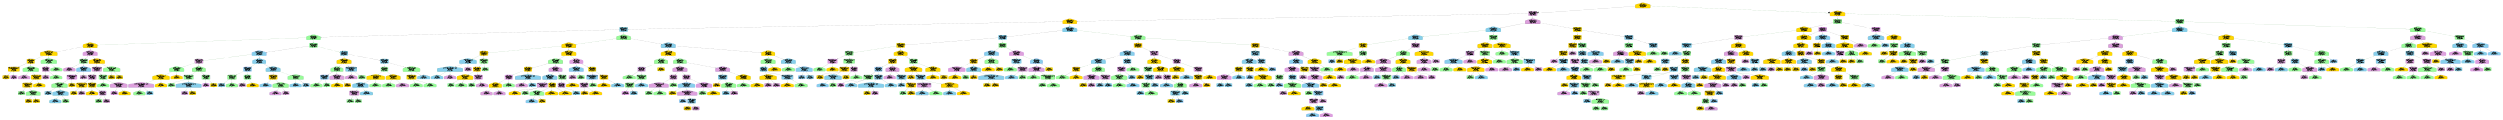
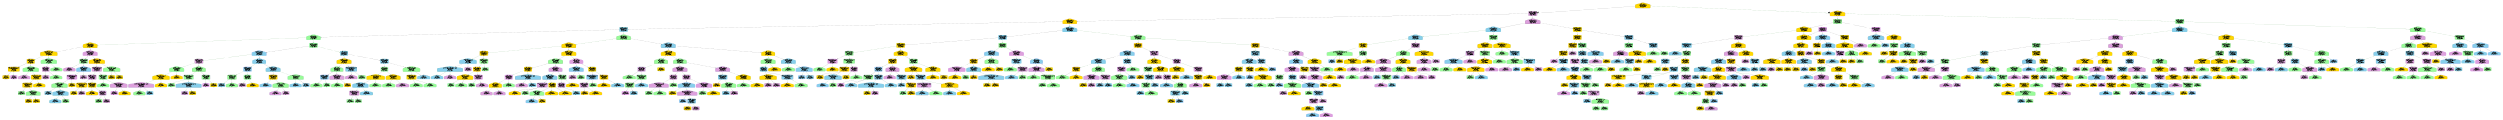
node "mse = 0.0 samples = 14 value = 90000.0": fillcolor gold -> palegreen
